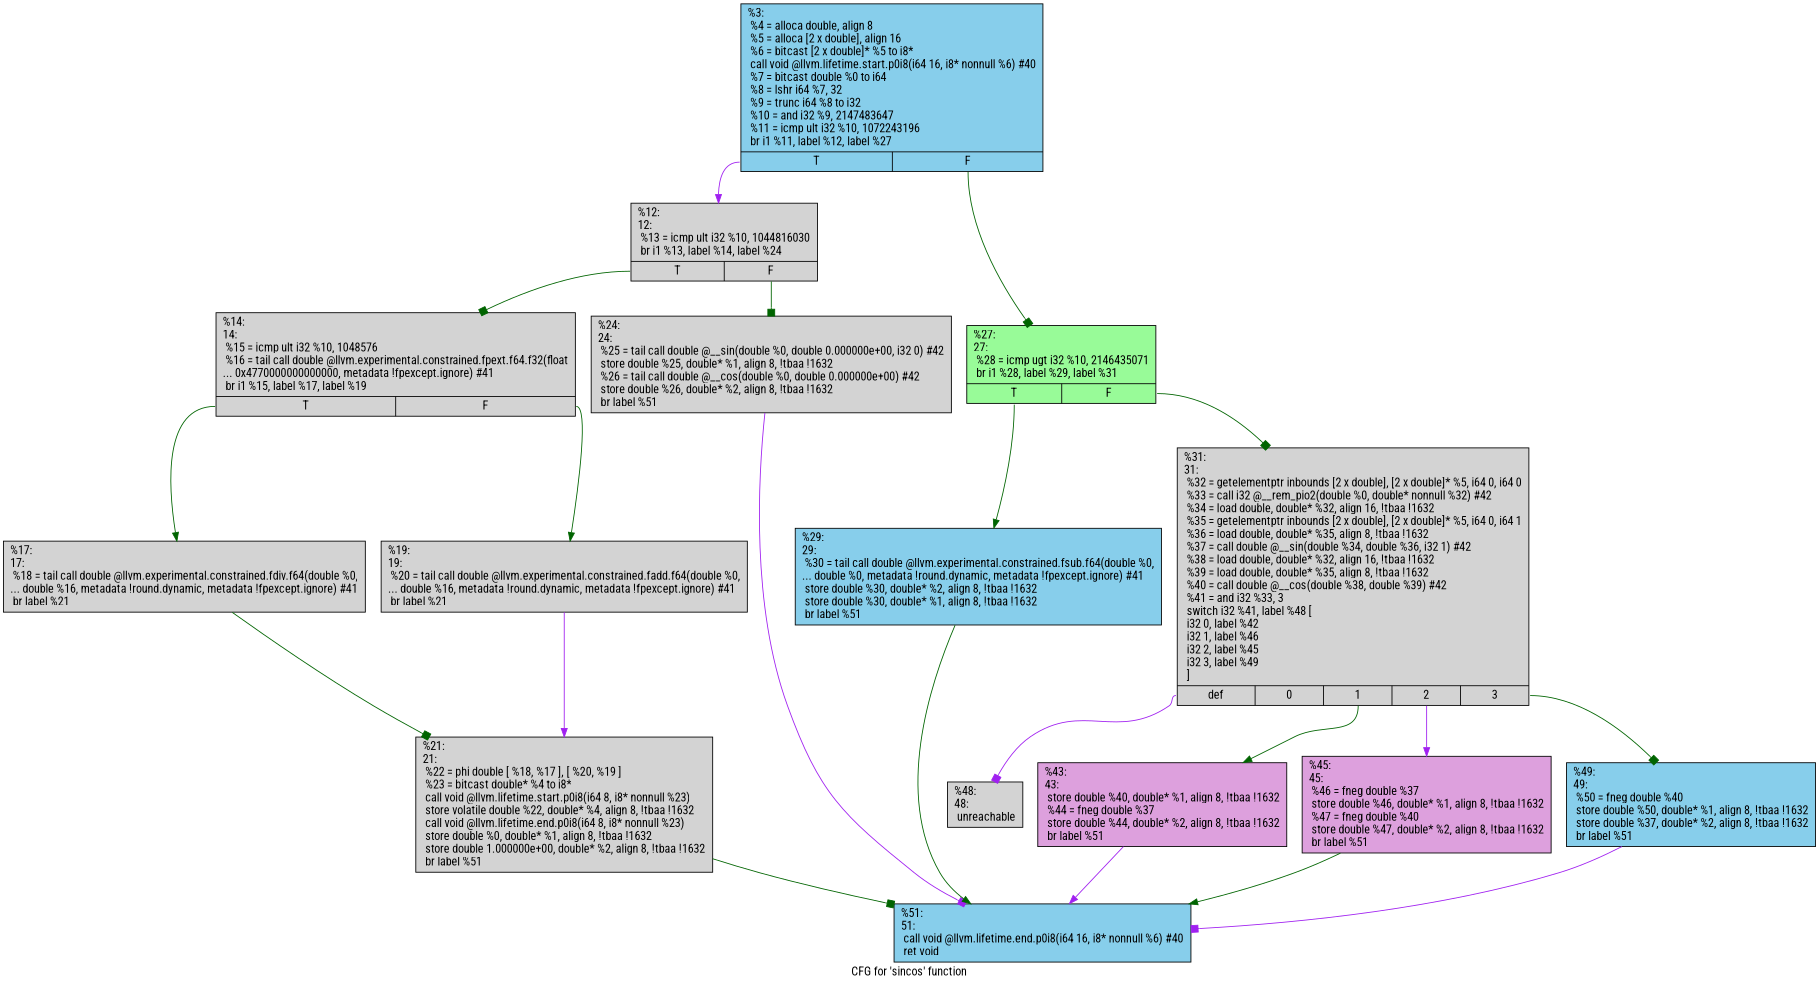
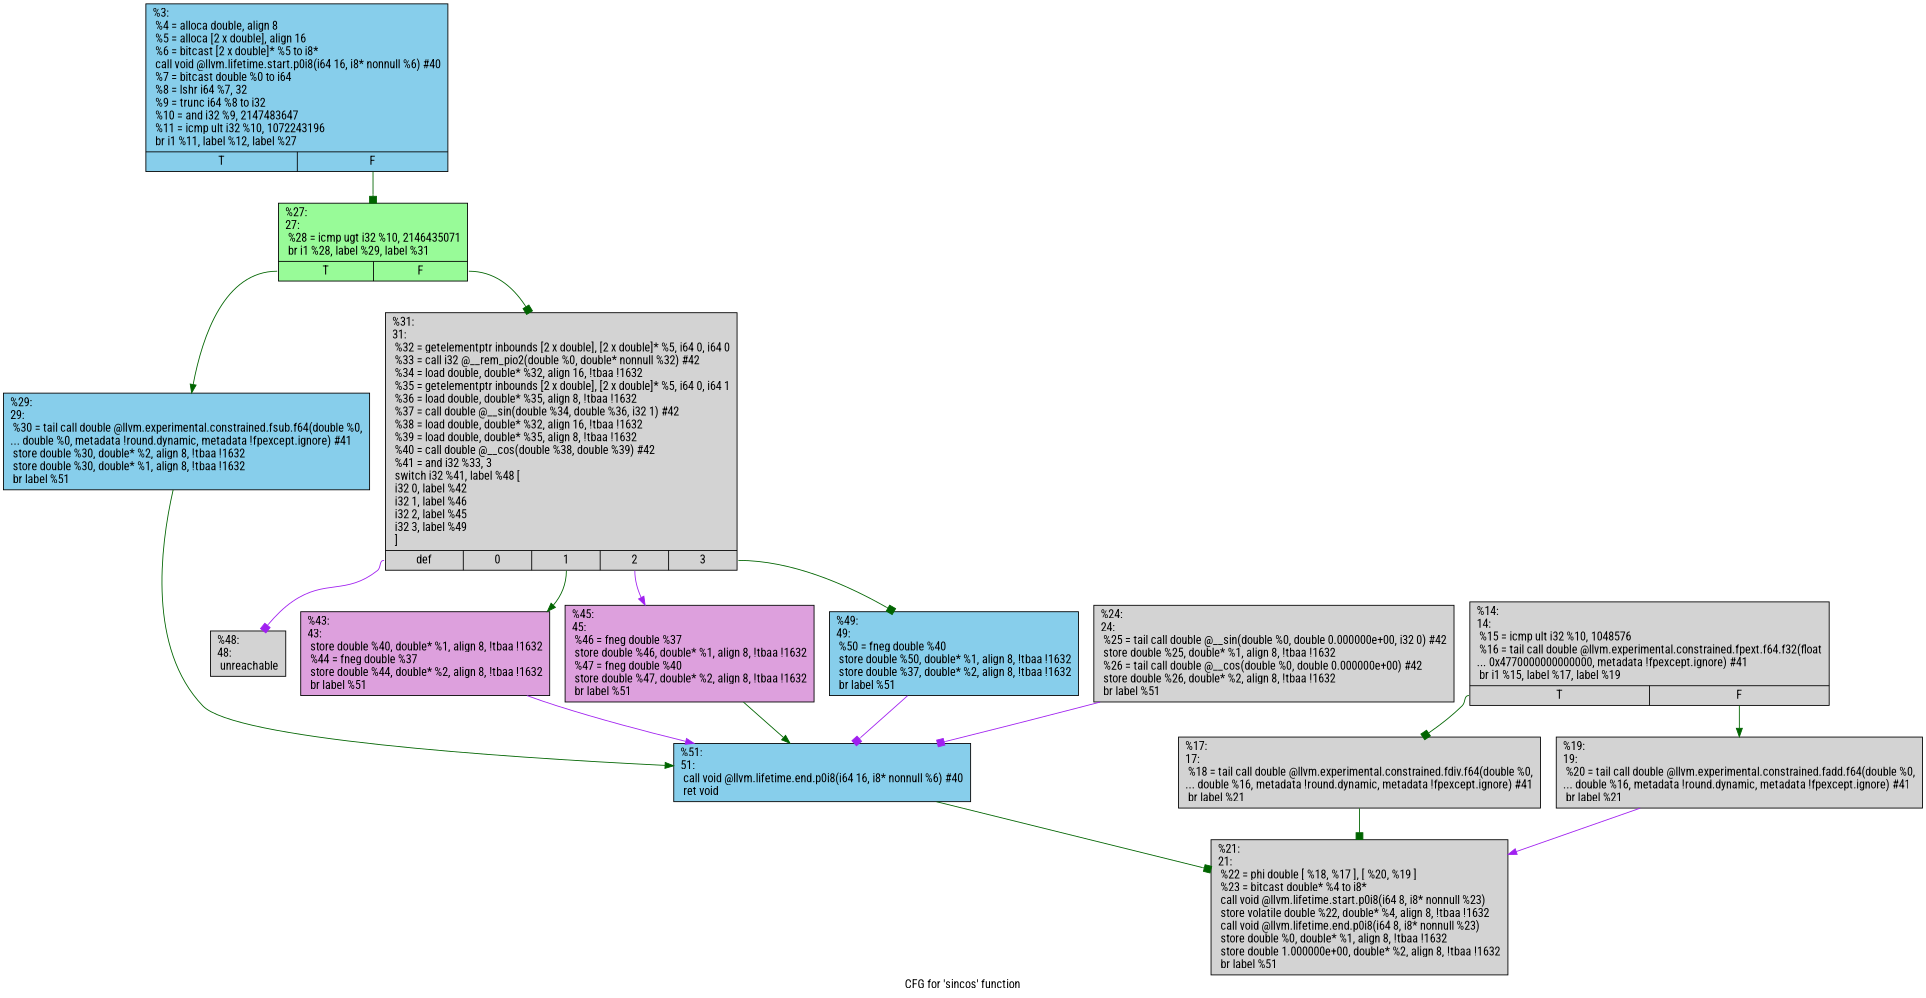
node "%12:": removed
edge "%14:" -> "%17:": arrowhead normal -> box
edge "%21:" -> "%51:": reversed
